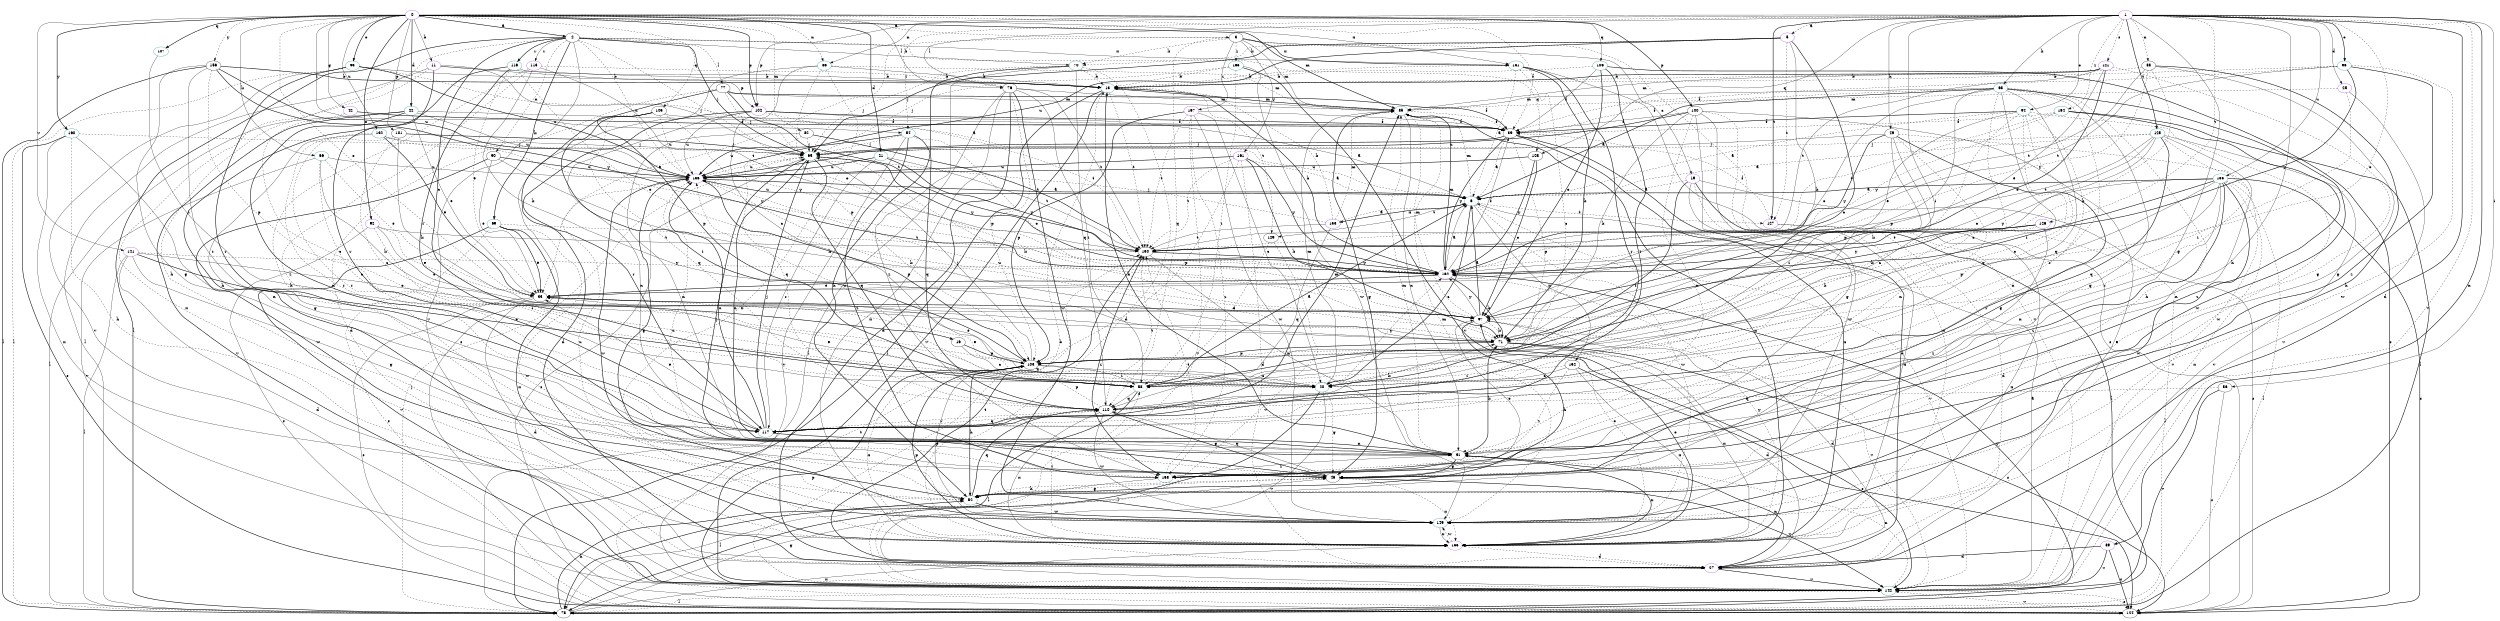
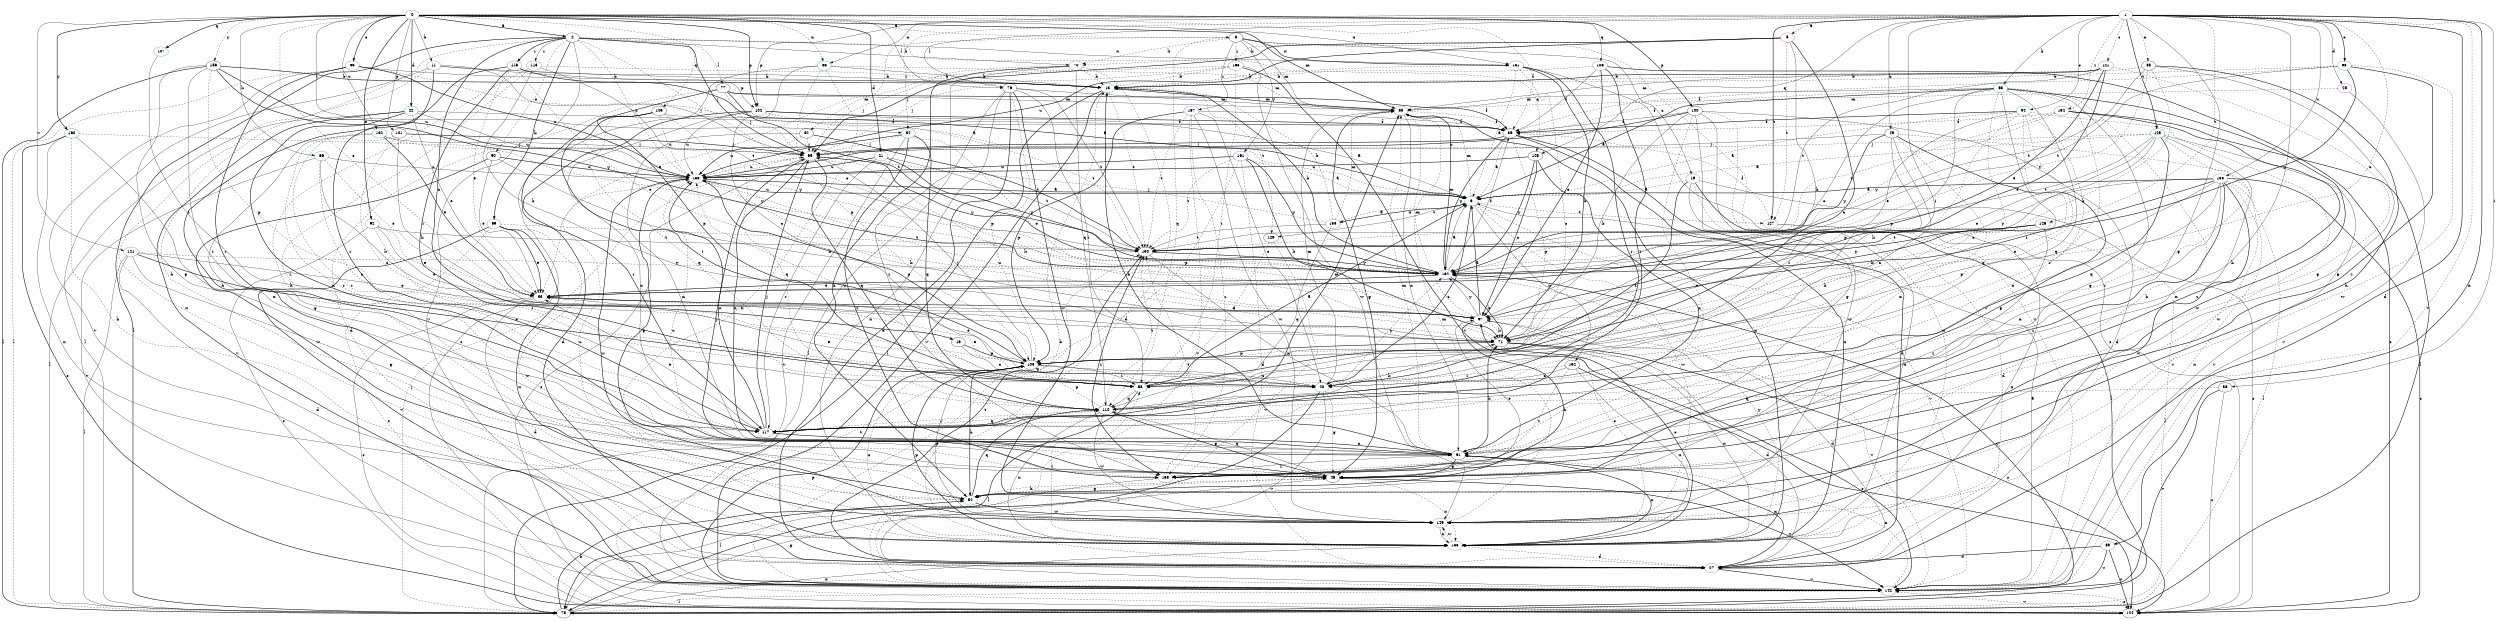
edge "0" -> "82": now "165" -> "82"
node "42": removed
edge "116" -> "6": added, label "a"
edge "121" -> "33": style solid -> bold
edge "25" -> "58": removed, label "i"
edge "108" -> "91": added, label "n"
edge "100" -> "27": label "e" -> "d"
